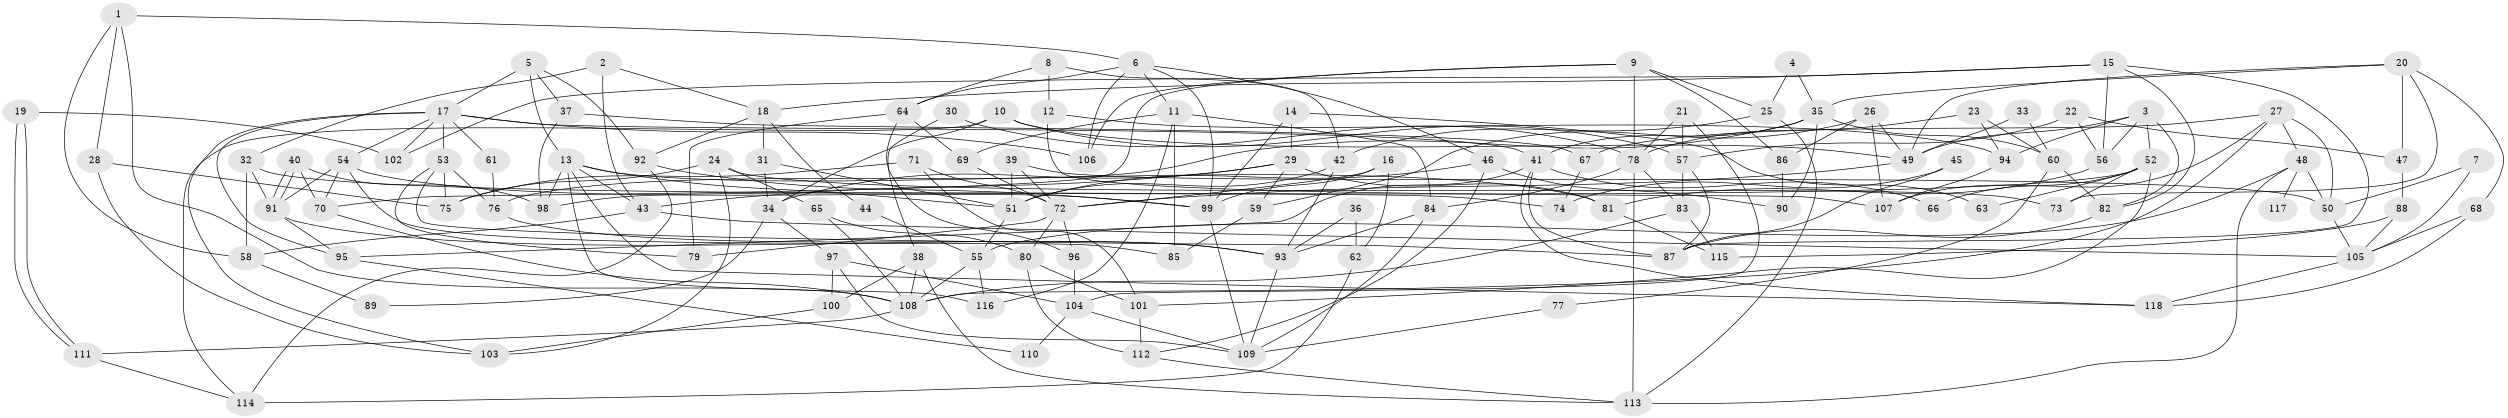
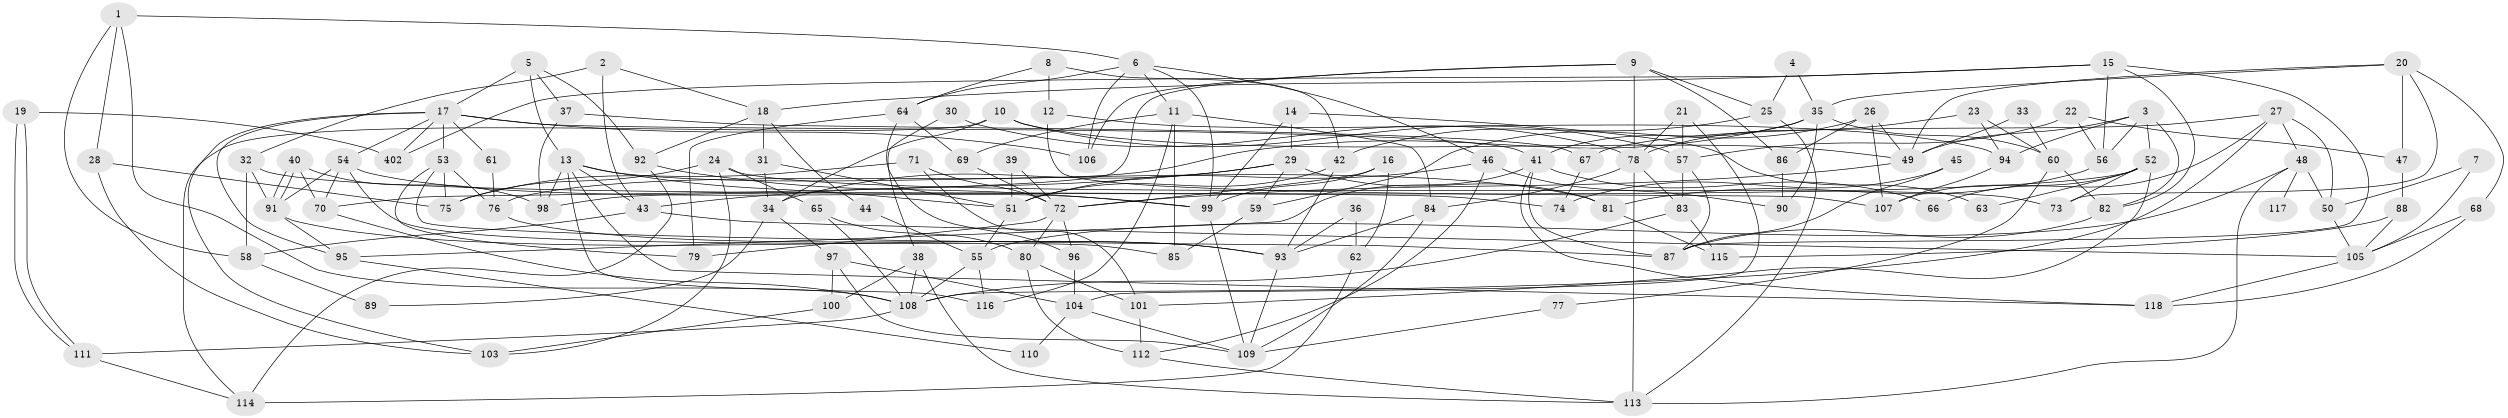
node "102": label "102" -> "402"
edge "39" -- "50": removed
